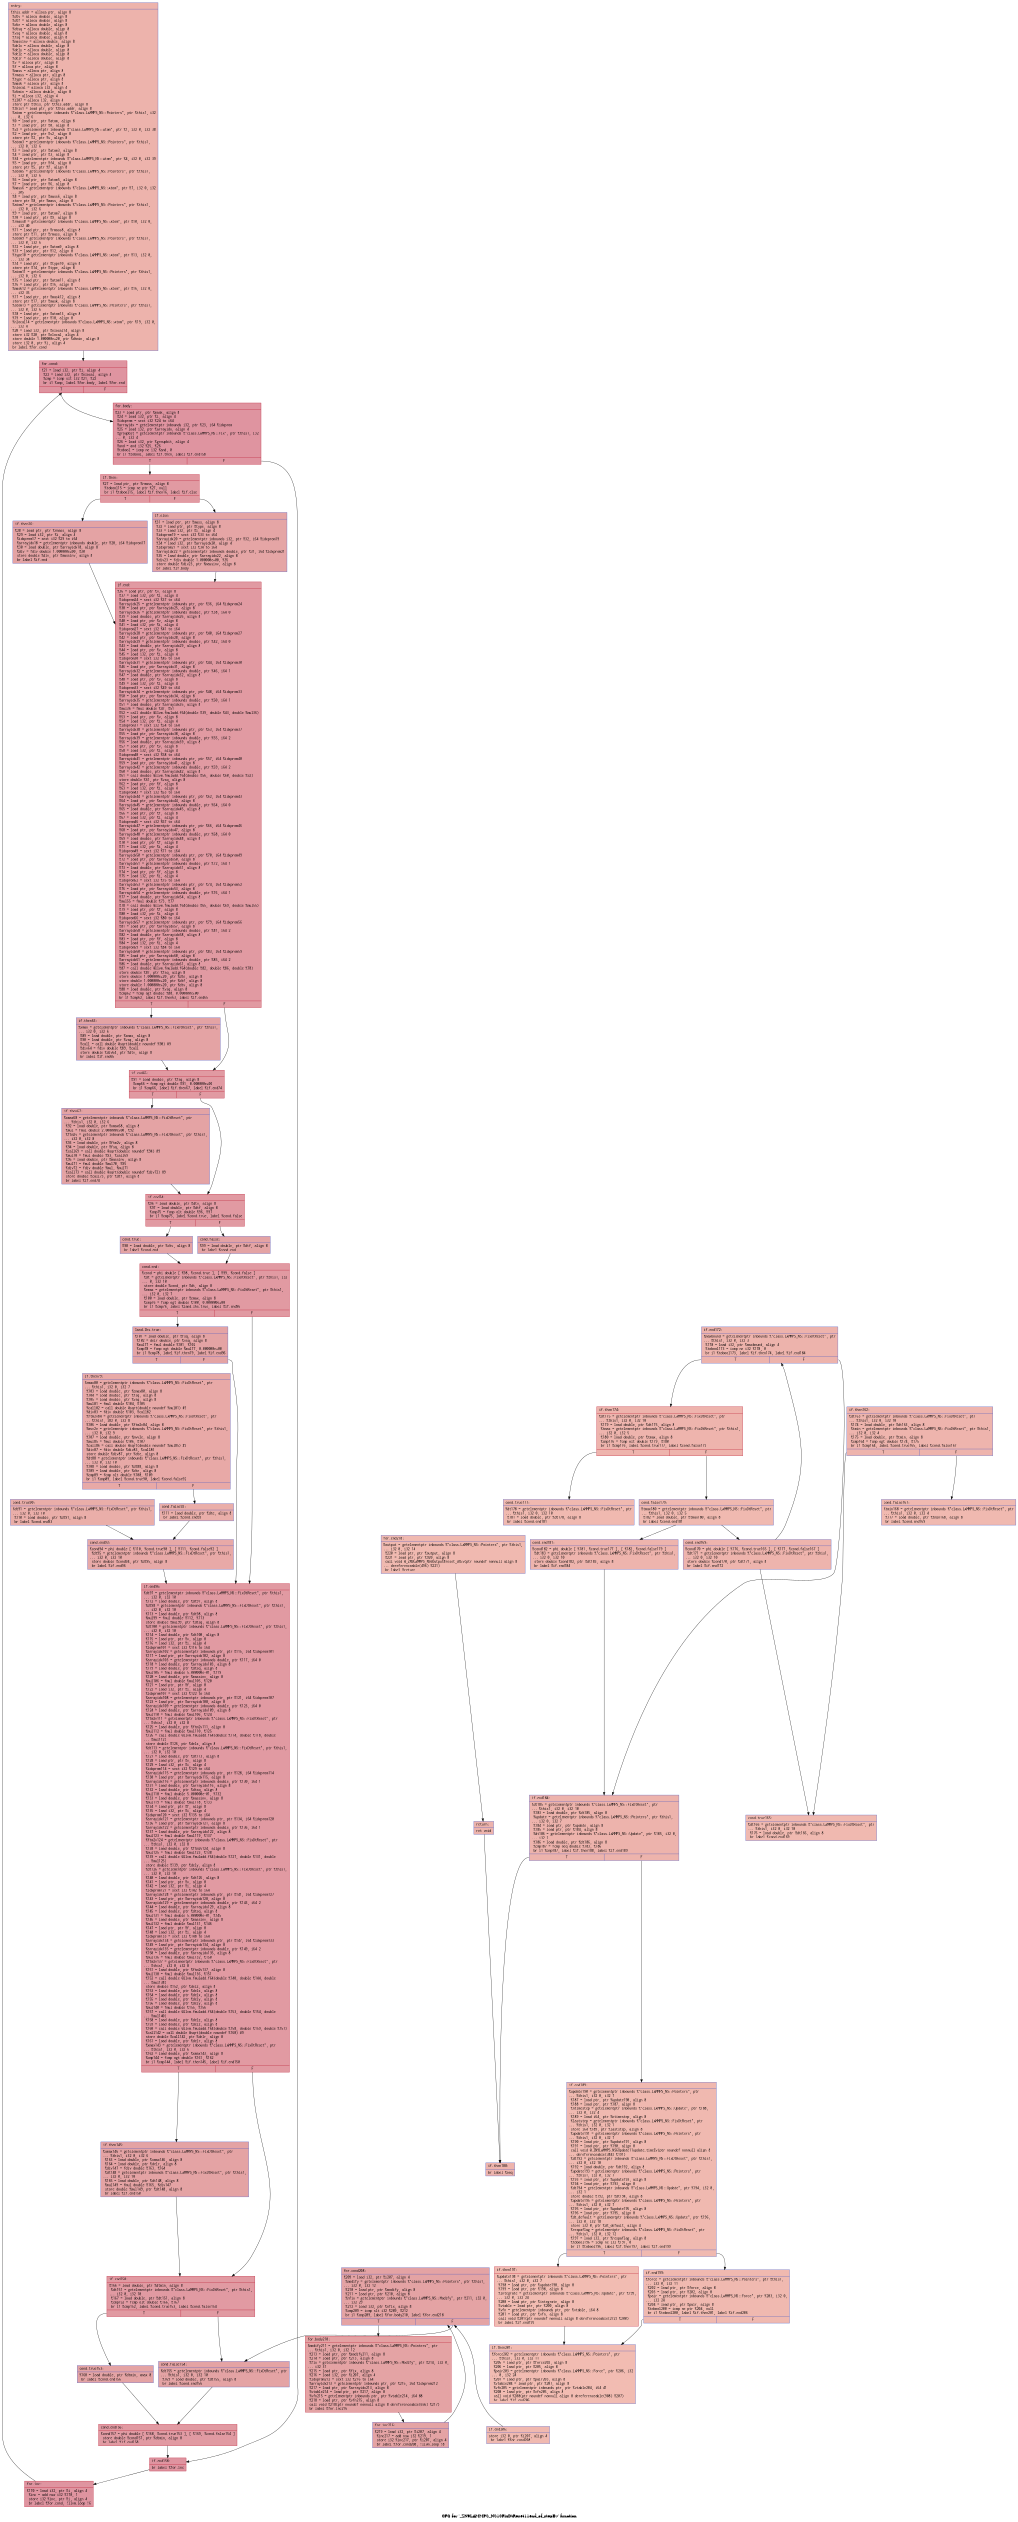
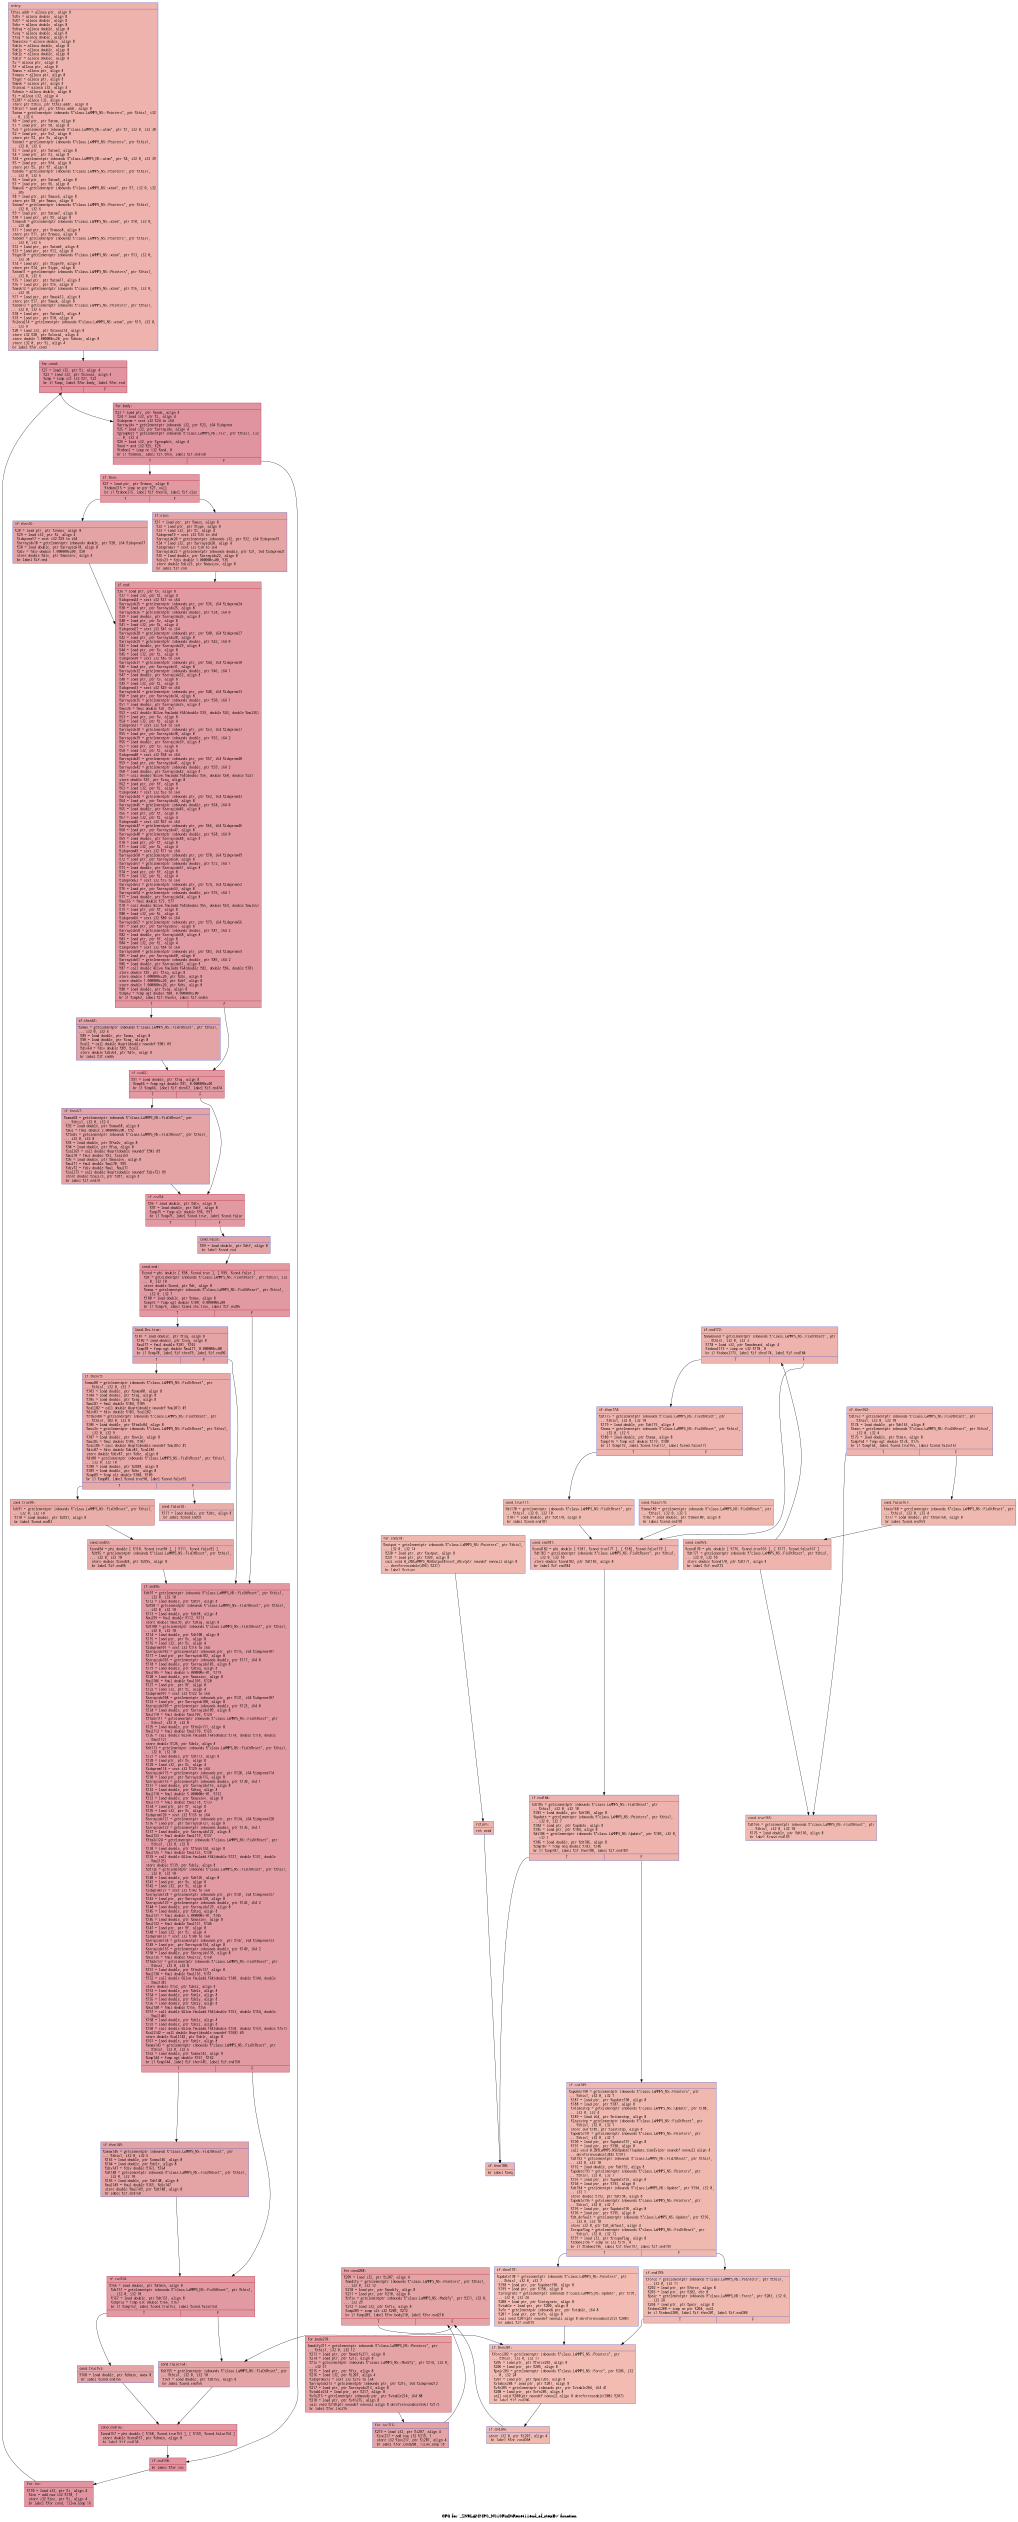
node "if.else:": text "br label %if.body" -> "br label %if.end"
node "cond.true:": removed
node "land.lhs.true:": text "%102 = delr double, ptr %vsq, align 8" -> "%102 = load double, ptr %vsq, align 8"
edge "land.lhs.true:" -> "if.then79:": added
node "if.then174:": color #b70d28ff -> #3d50c3ff
edge "if.then174:" -> "cond.false179:": removed
edge "if.then79:" -> "cond.true90:": added
node "cond.true90:": color #3d50c3ff -> #b70d28ff
edge "cond.false92:" -> "cond.end93:": removed
edge "cond.true177:" -> "cond.end181:": added
edge "cond.false179:" -> "cond.end169:": now "cond.false167:" -> "cond.end169:"
edge "if.end172:" -> "if.end184:": now "if.end172:" -> "cond.end181:"
node "if.end199:": text "%203 = load ptr, ptr %202, align 8" -> "%203 = load ptr, ptr %202, dte 8"
node "for.cond208:": color #3d50c3ff -> #b70d28ff
node "if.then197:": color #b70d28ff -> #3d50c3ff
edge "for.cond208:" -> "for.body210:": now "for.cond208:" -> "if.then201:"
edge "if.then201:" -> "if.end206:": added
